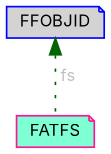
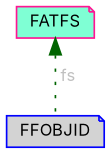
edge "FATFS" -> "FFOBJID": reversed
